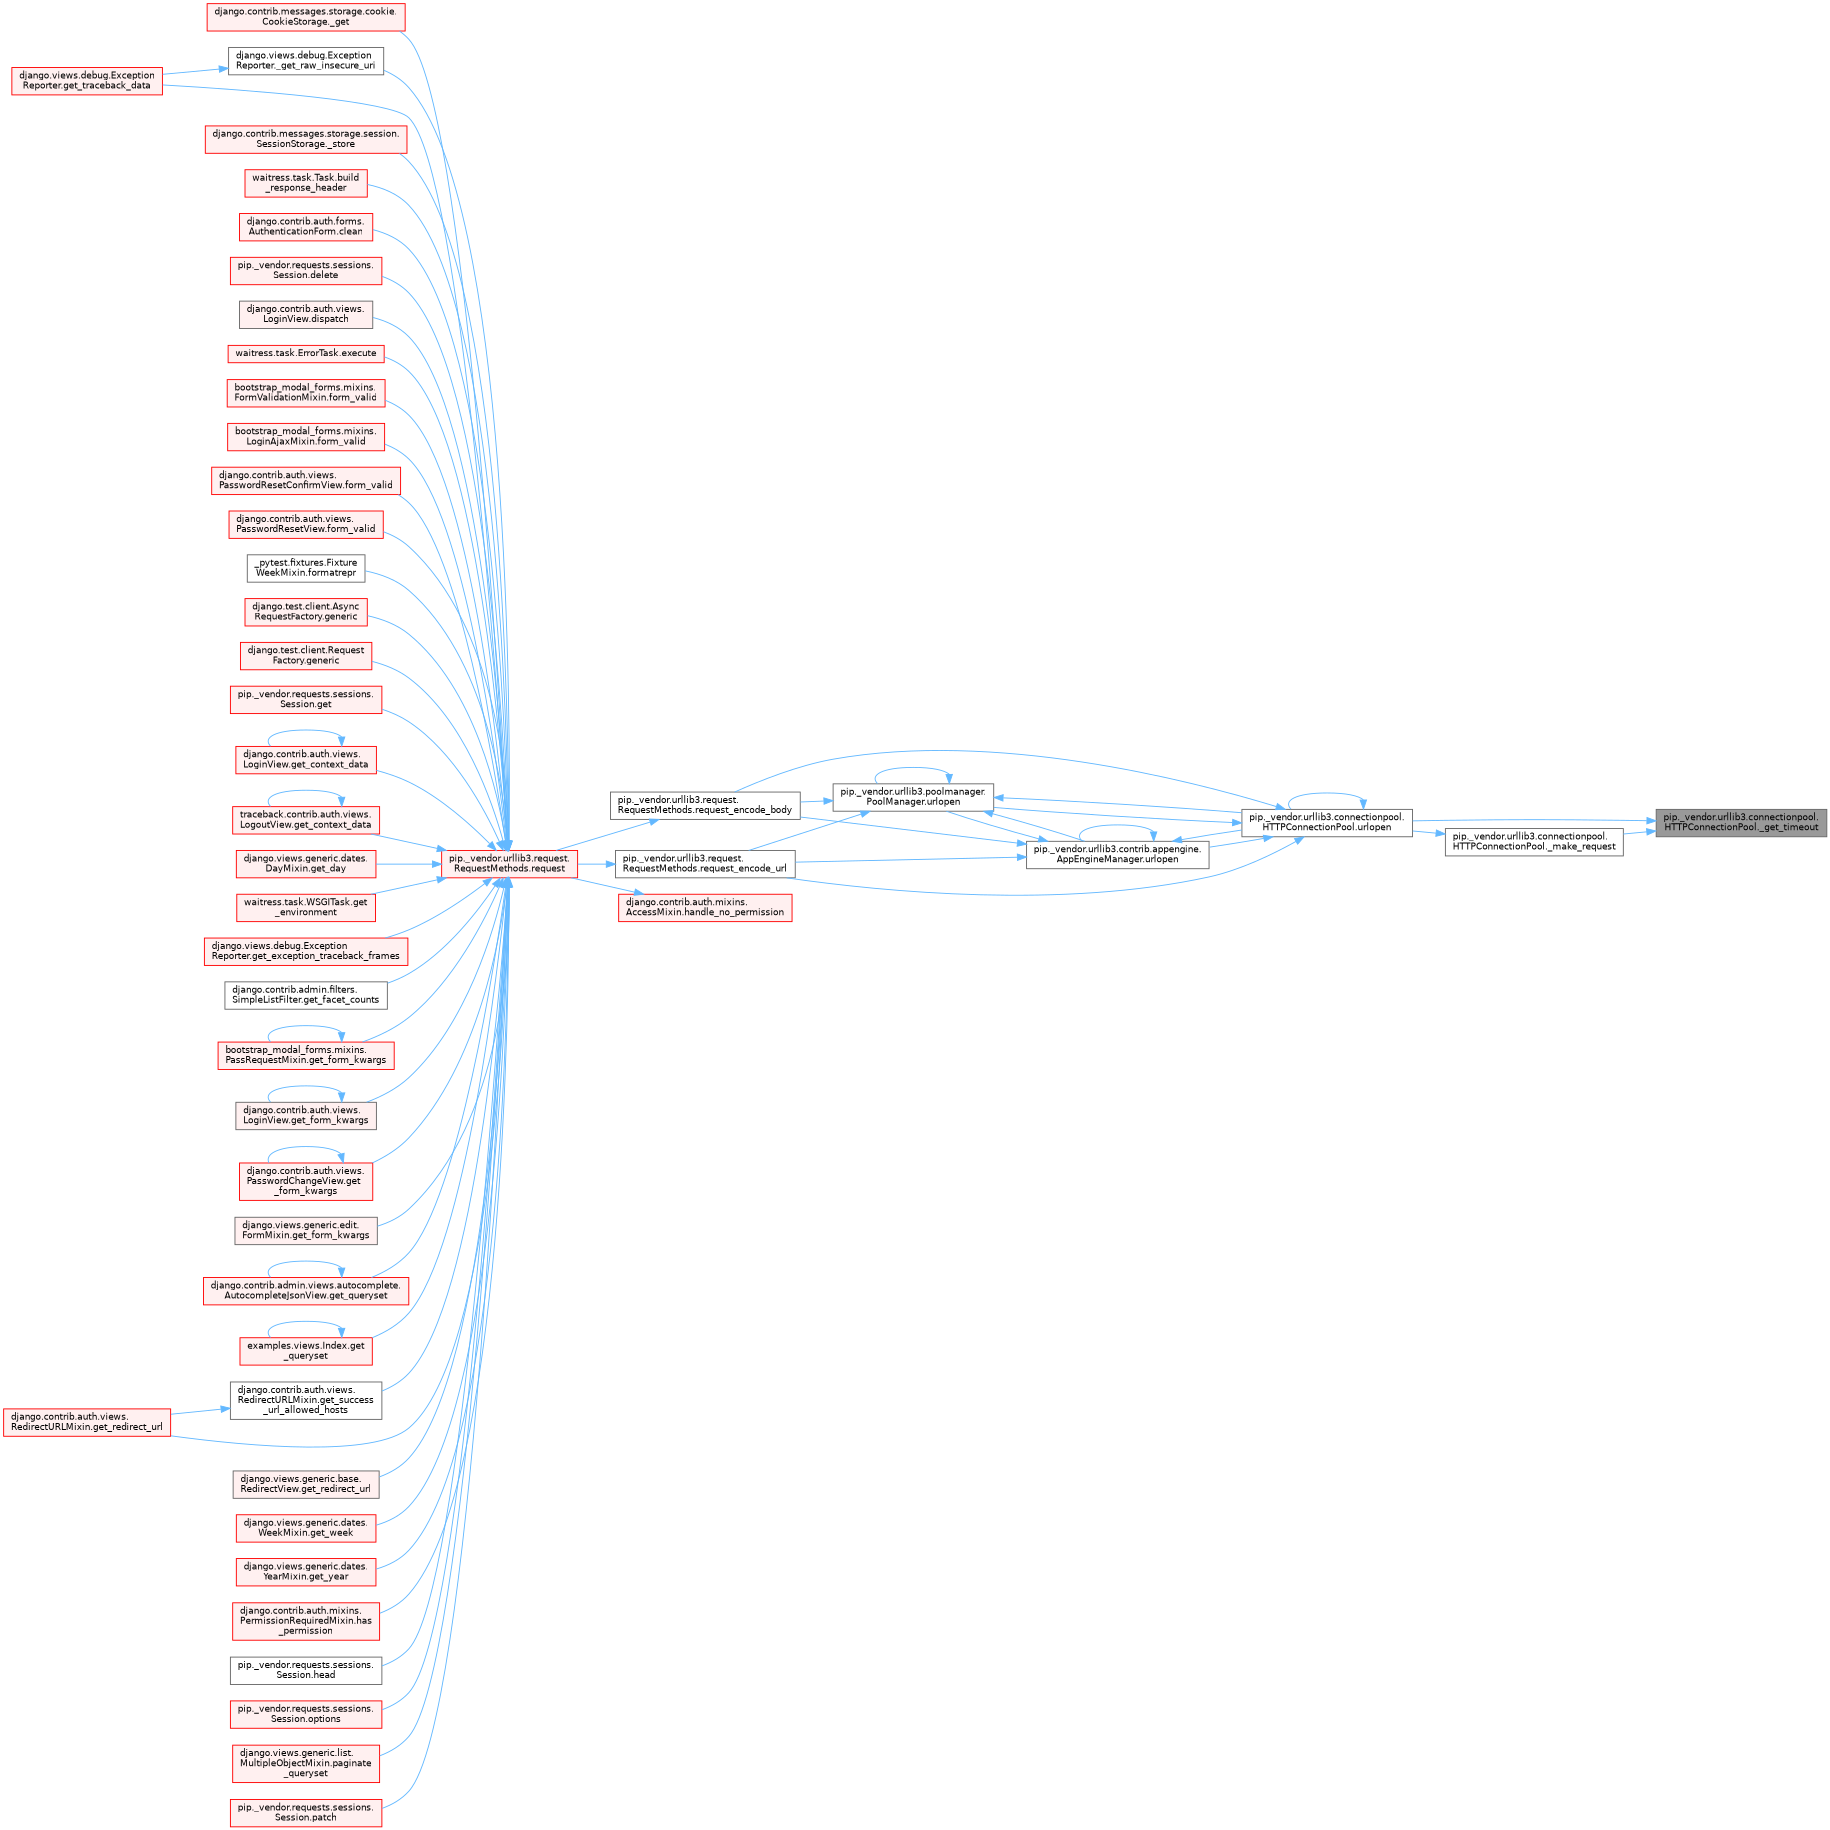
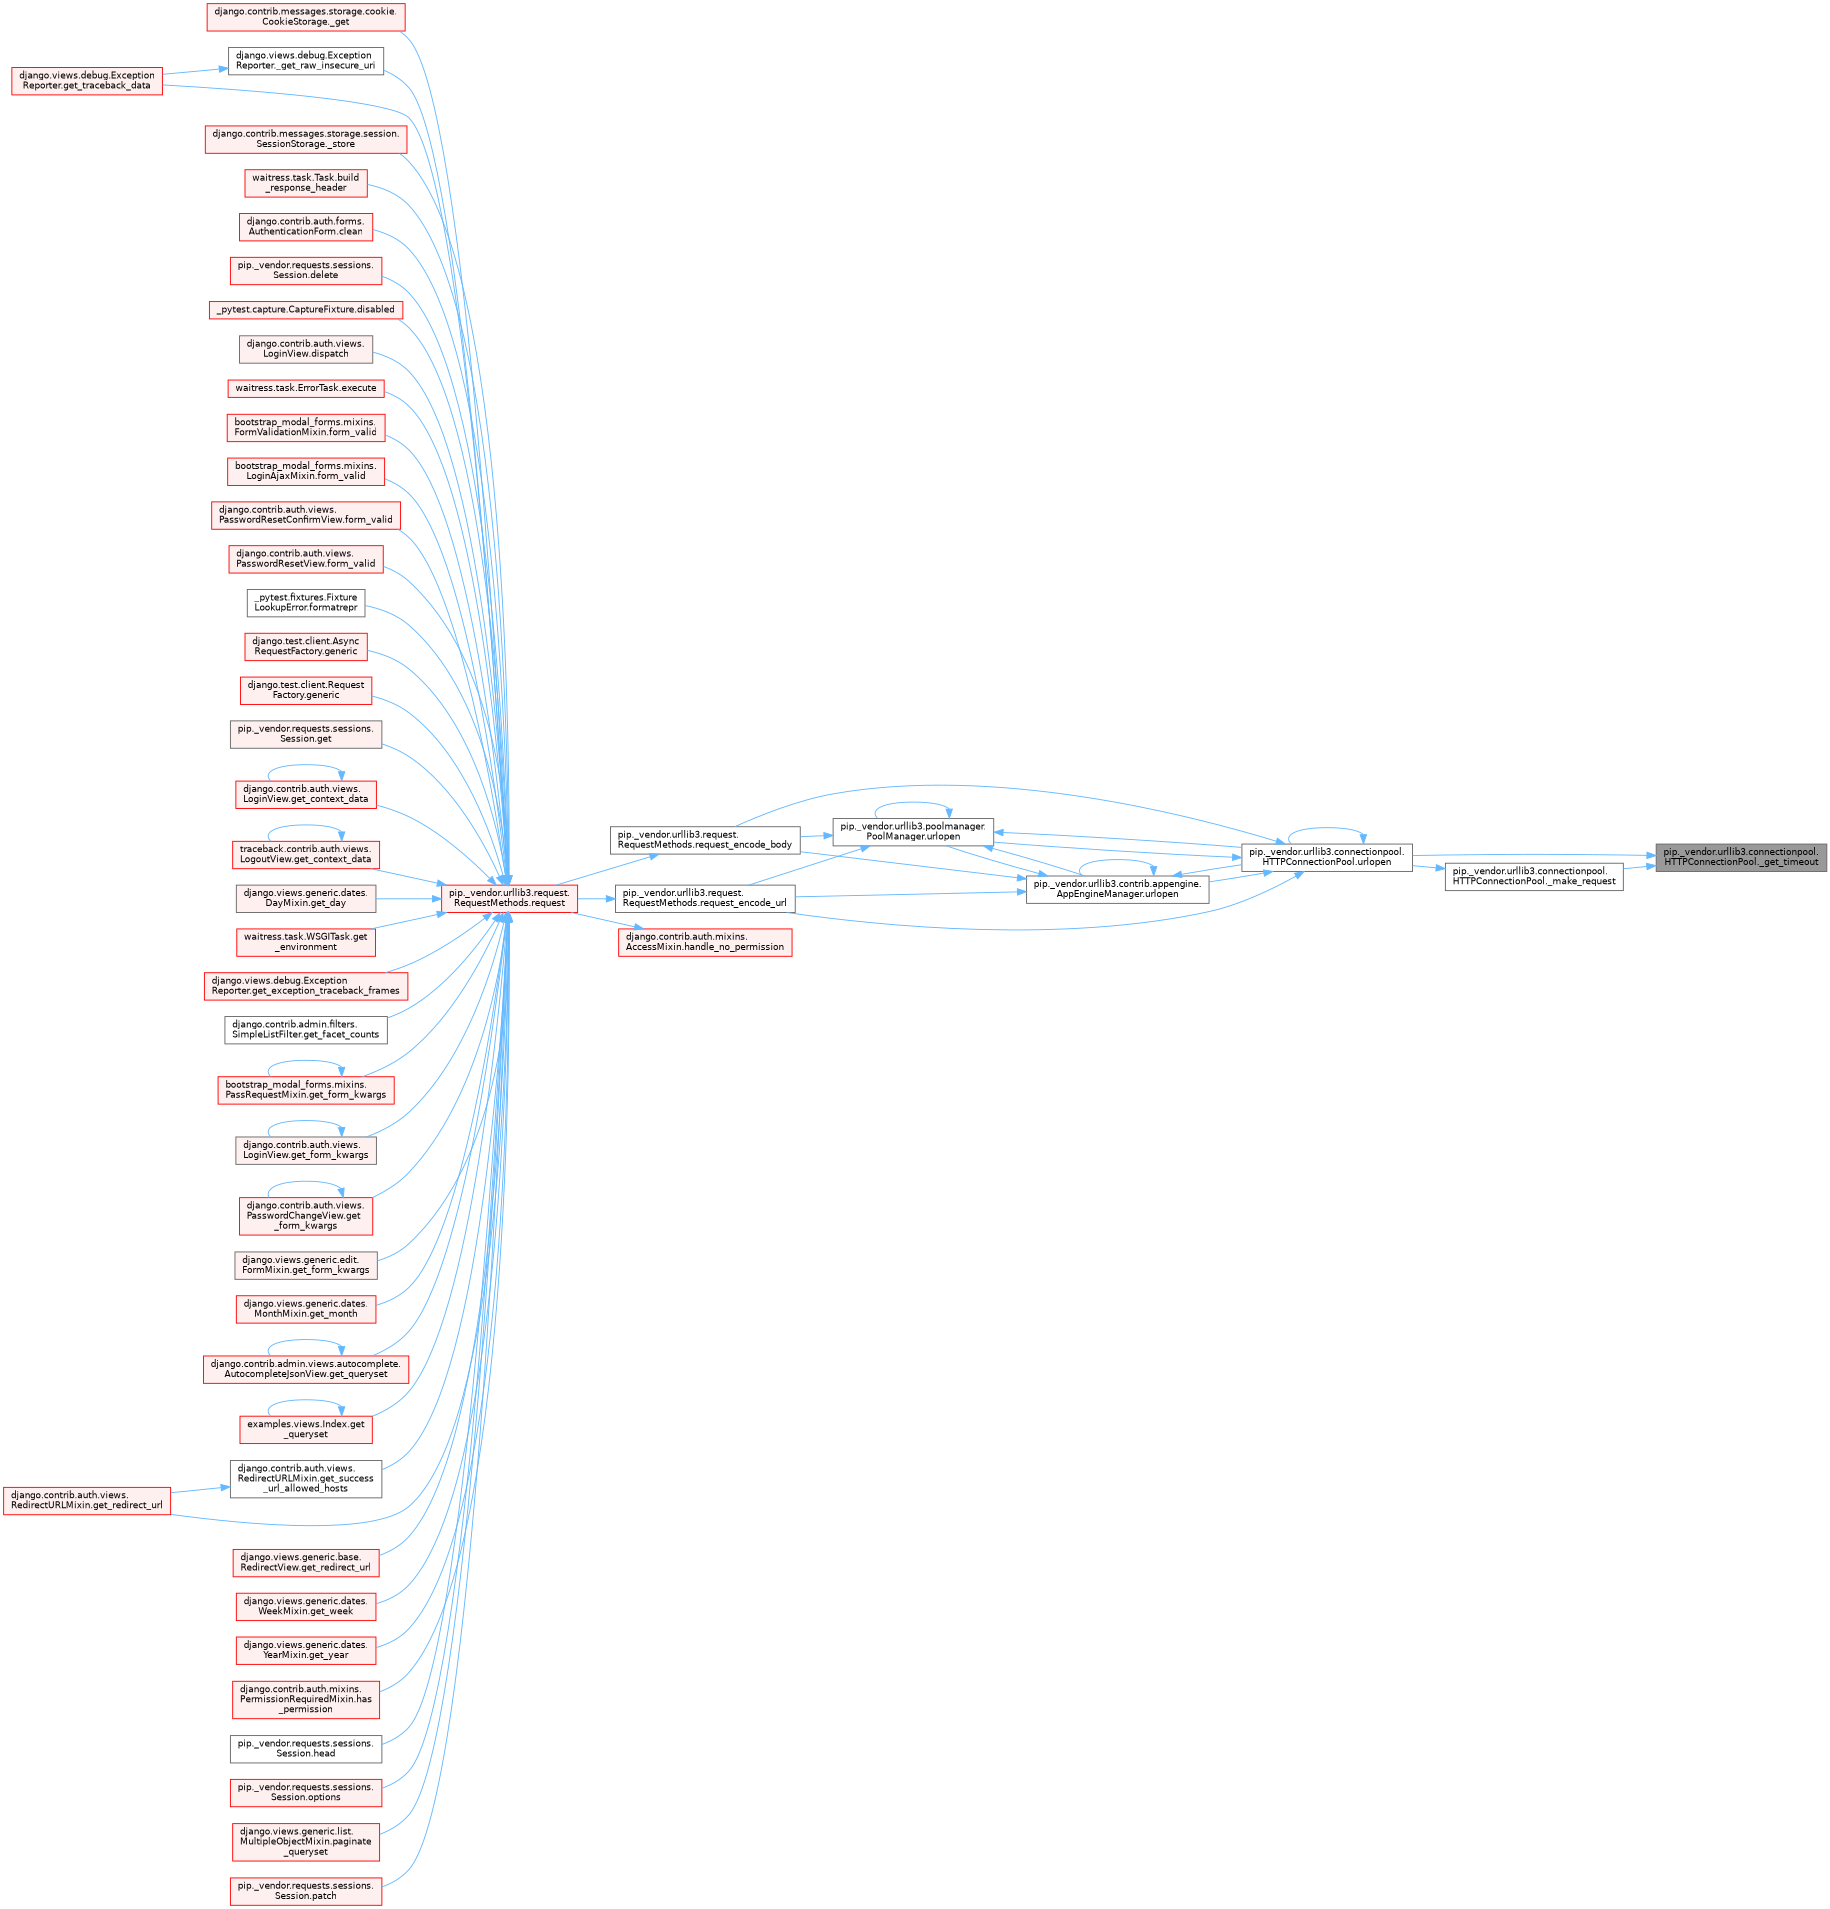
node "_pytest.capture.CaptureFixture.disabled": added
node "_pytest.fixtures.Fixture WeekMixin.formatrepr": label "_pytest.fixtures.Fixture WeekMixin.formatrepr" -> "_pytest.fixtures.Fixture LookupError.formatrepr"
node "pip._vendor.requests.sessions. Session.get": color red -> grey40
node "django.views.generic.dates. DayMixin.get_day": color red -> grey40
node "django.views.generic.dates. MonthMixin.get_month": added
node "django.views.generic.base. RedirectView.get_redirect_url": color grey40 -> red
